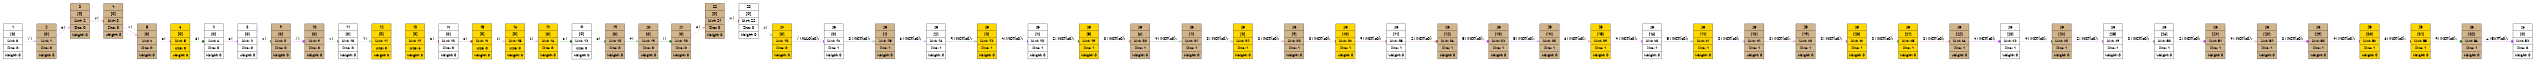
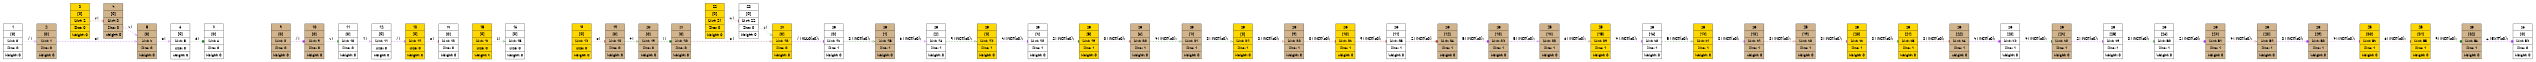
node "3": fillcolor tan -> gold
node "22": fillcolor tan -> gold
edge "2" -> "3": now "2" -> "5"
edge "21" -> "22": now "21" -> "24"
edge "5" -> "6": arrowhead tee -> onormal
node "6": fillcolor gold -> white
node "8": removed
edge "11" -> "12": color darkgreen -> purple
node "12": fillcolor gold -> white
edge "12" -> "13": added, label "/ |"
edge "14" -> "15": removed, label "o |"
edge "15" -> "16": color purple -> darkgreen
node "16": fillcolor gold -> white
node "17": removed
node "18": fillcolor white -> gold
edge "18" -> "19": color darkgreen -> brown
node "13": text "Size: 6" -> "Size: 0"
node "15": text "Weight: 0" -> "Weight: 4"
